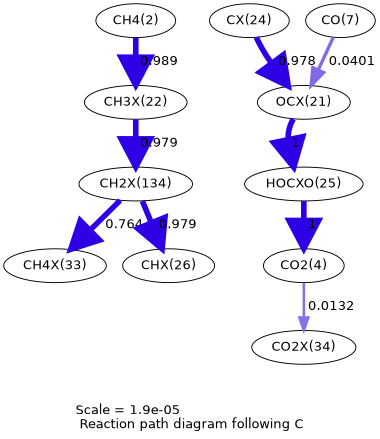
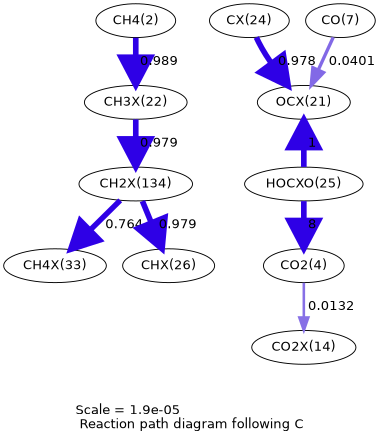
edge "OCX(21)" -> "HOCXO(25)": reversed
edge "HOCXO(25)" -> "CO2(4)": label " 1" -> " 8"
node "CO2X(34)": label "CO2X(34)" -> "CO2X(14)"
